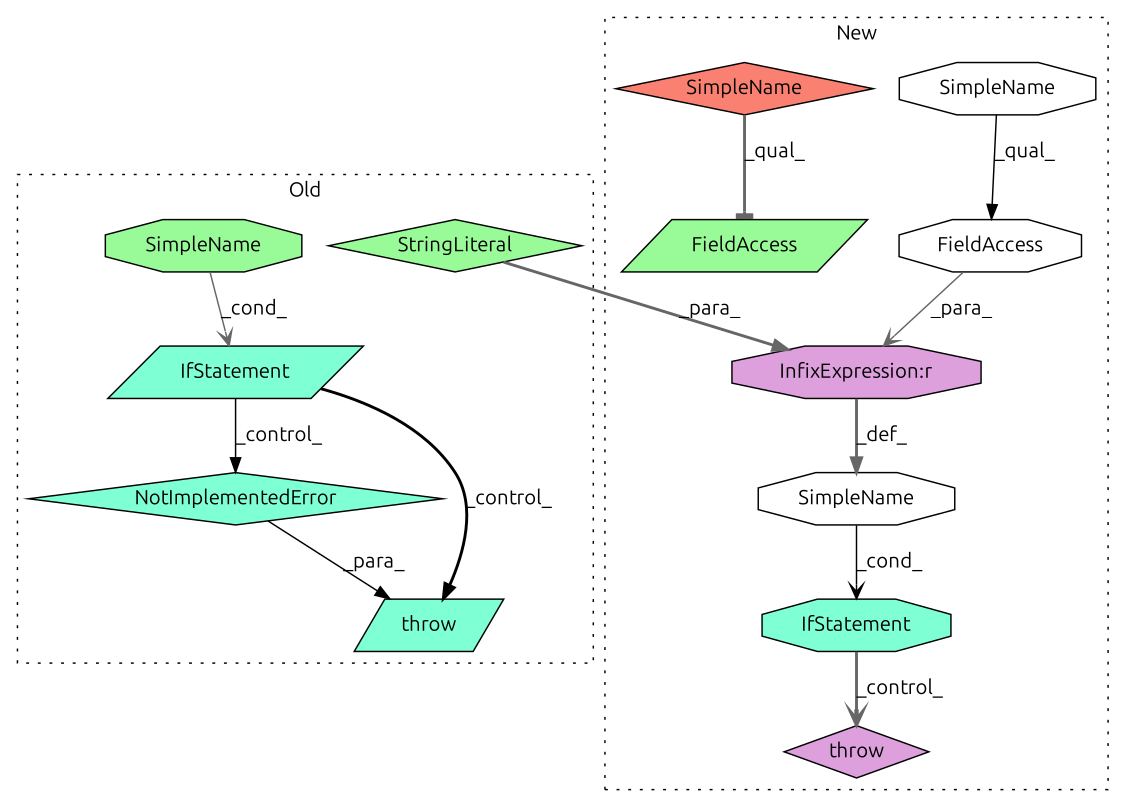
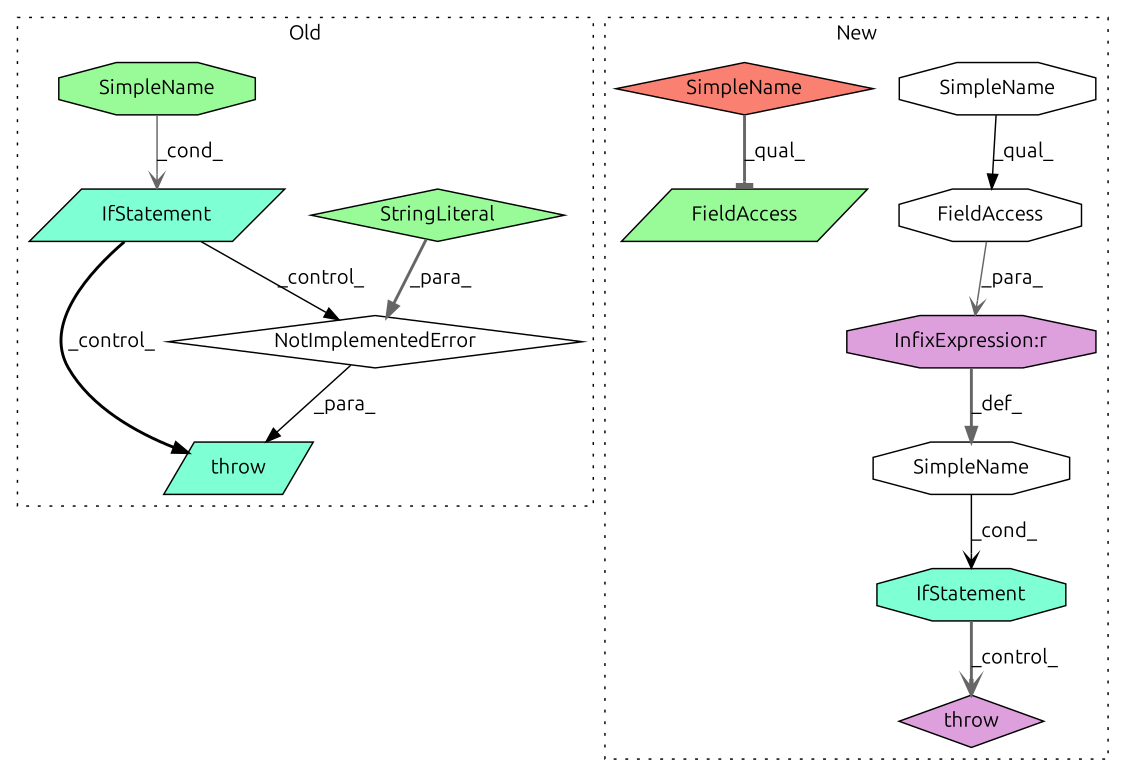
edge "StringLiteral" -> "InfixExpression:r": now "StringLiteral" -> "NotImplementedError"
node "NotImplementedError": fillcolor aquamarine -> white
